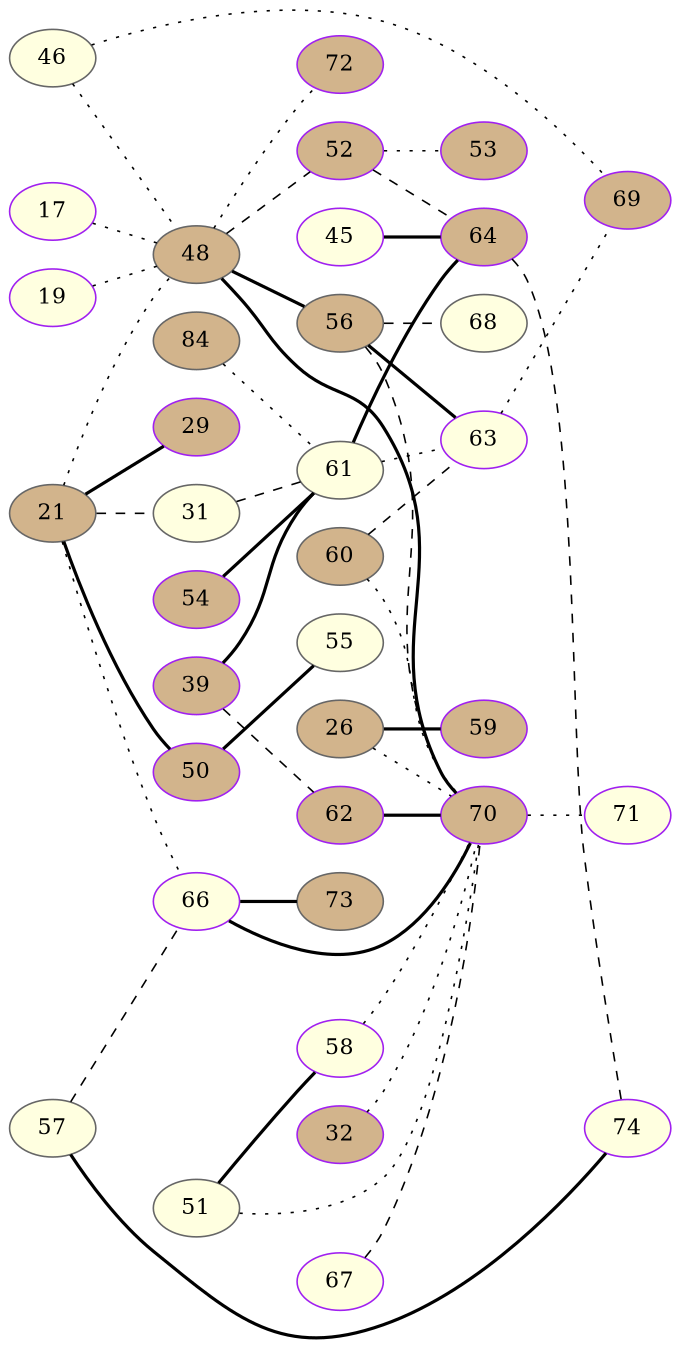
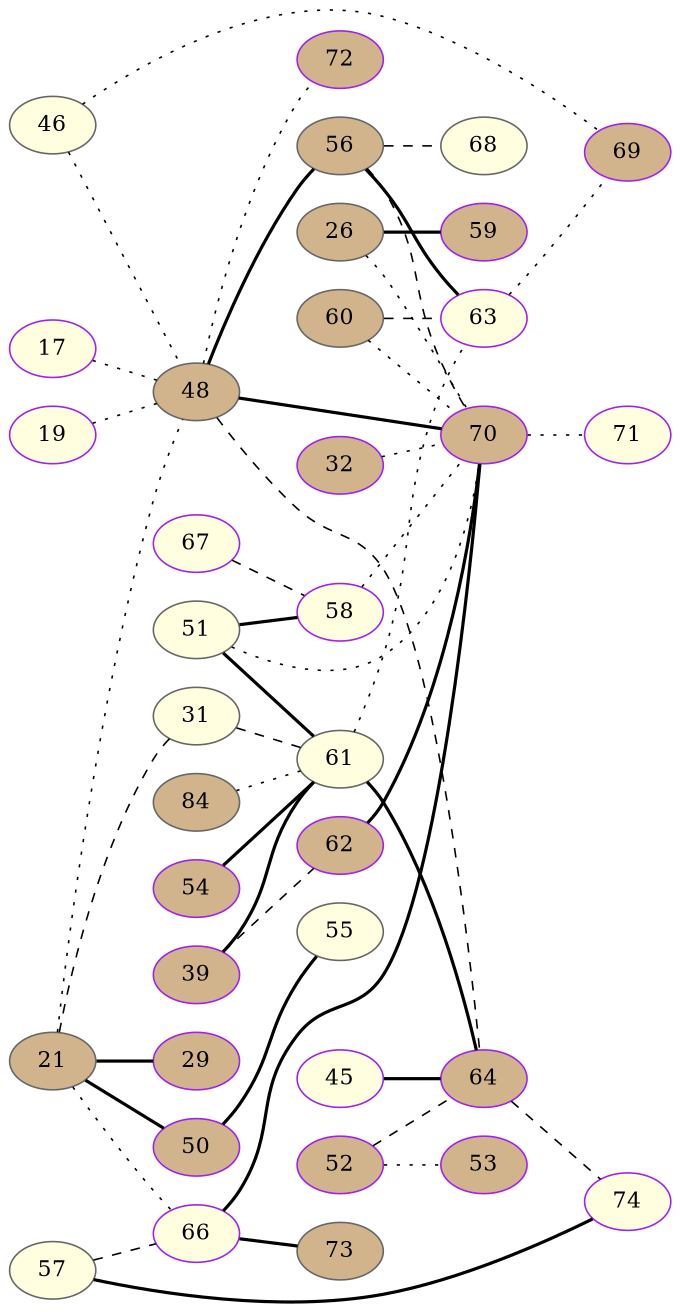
edge "52" -- "48": now "64" -- "48"
edge "51" -- "61": added
edge "70" -- "67": now "58" -- "67"
